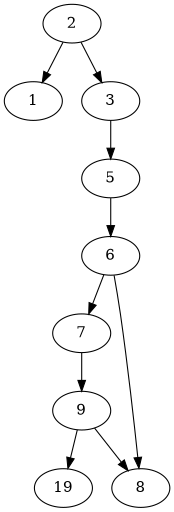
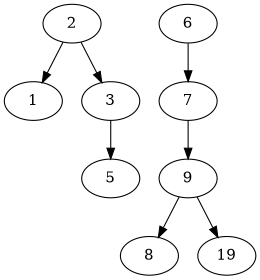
edge "5" -> "6": removed
edge "6" -> "8": removed
